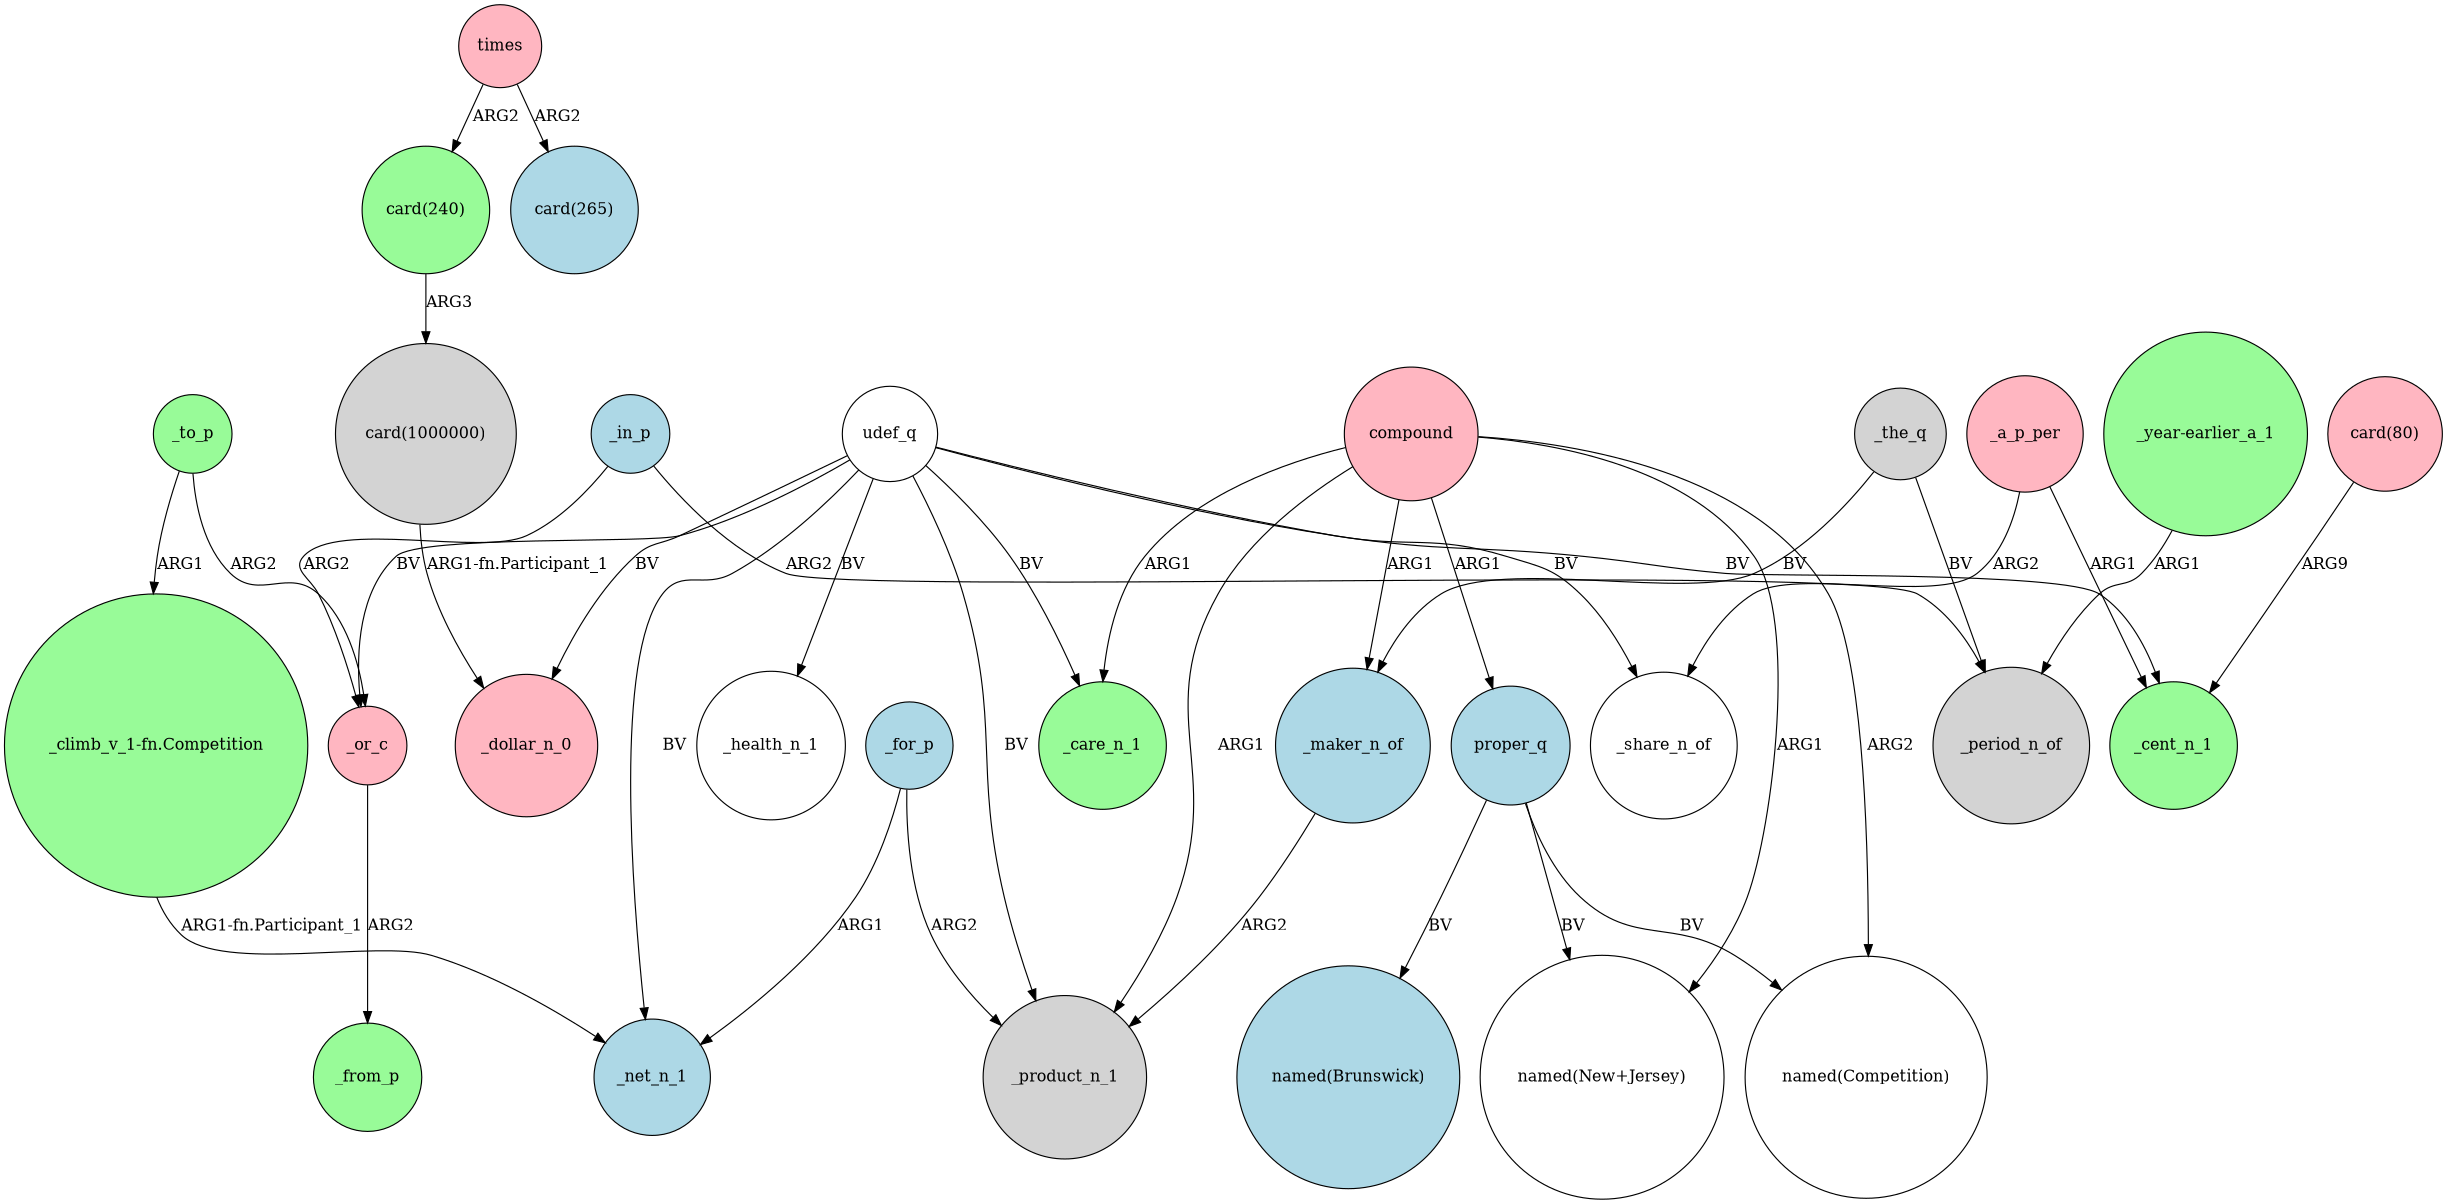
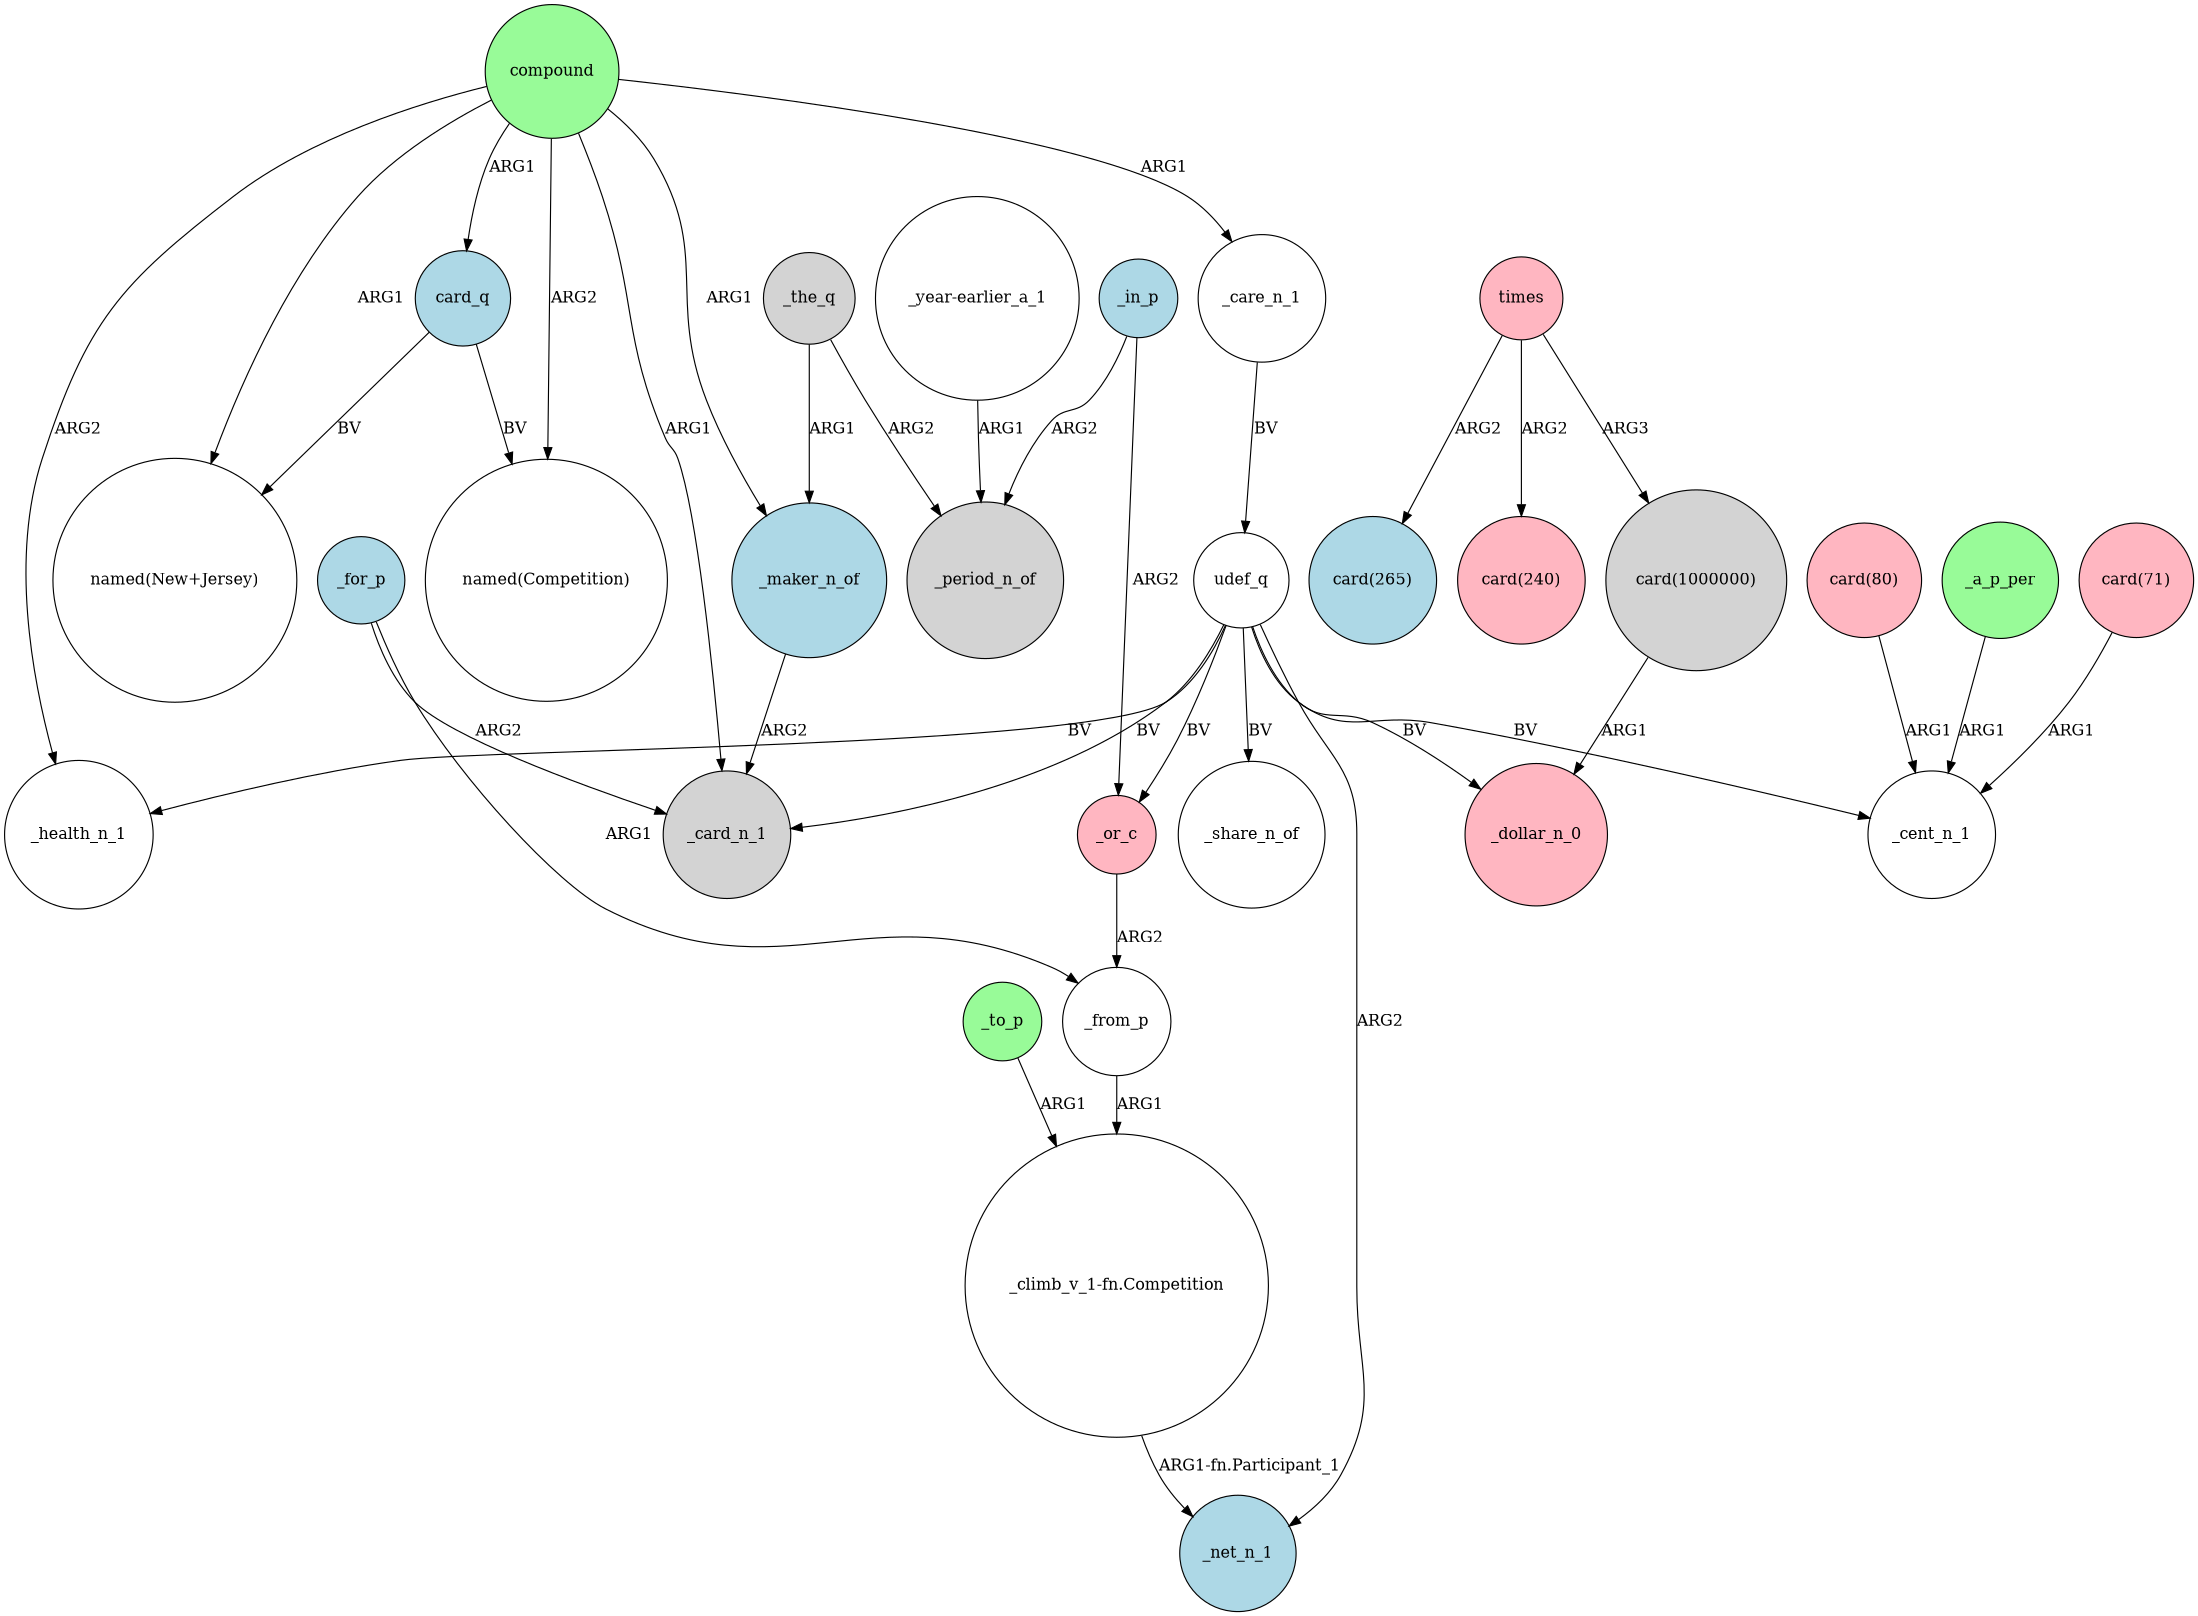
node "card(240)": fillcolor palegreen -> lightpink
edge "card(240)" -> "card(1000000)": now "times" -> "card(1000000)"
edge "compound" -> "_health_n_1": added, label "ARG2"
node "compound": fillcolor lightpink -> palegreen
node "_a_p_per": fillcolor lightpink -> palegreen
node "_year-earlier_a_1": fillcolor palegreen -> white
edge "udef_q" -> "_care_n_1": reversed
edge "card(1000000)" -> "_dollar_n_0": label "ARG1-fn.Participant_1" -> "ARG1"
edge "_the_q" -> "_maker_n_of": label "BV" -> "ARG1"
edge "_the_q" -> "_period_n_of": label "BV" -> "ARG2"
edge "card(80)" -> "_cent_n_1": label "ARG9" -> "ARG1"
node "card(71)": added
edge "_to_p" -> "_or_c": removed, label "ARG2"
edge "_a_p_per" -> "_share_n_of": removed, label "ARG2"
node "_climb_v_1-fn.Competition": fillcolor palegreen -> white
edge "udef_q" -> "_net_n_1": label "BV" -> "ARG2"
node "_care_n_1": fillcolor palegreen -> white
node "proper_q": label "proper_q" -> "card_q"
node "_cent_n_1": fillcolor palegreen -> white
edge "_for_p" -> "_net_n_1": now "_for_p" -> "_from_p"
node "_from_p": fillcolor palegreen -> white
node "_product_n_1": label "_product_n_1" -> "_card_n_1"
node "named(Brunswick)": removed
edge "_from_p" -> "_climb_v_1-fn.Competition": added, label "ARG1"
